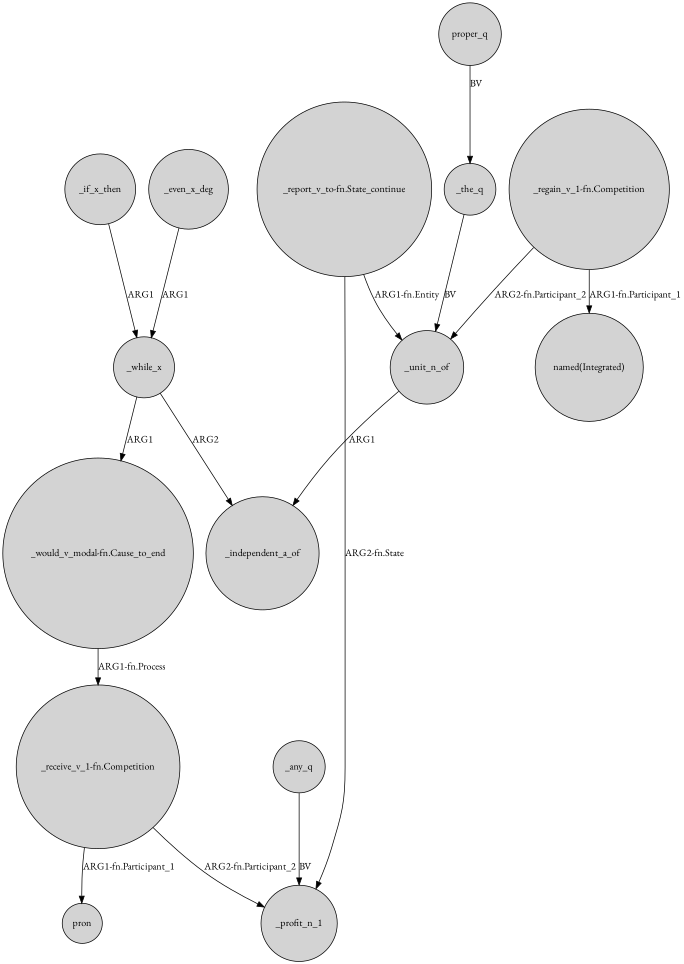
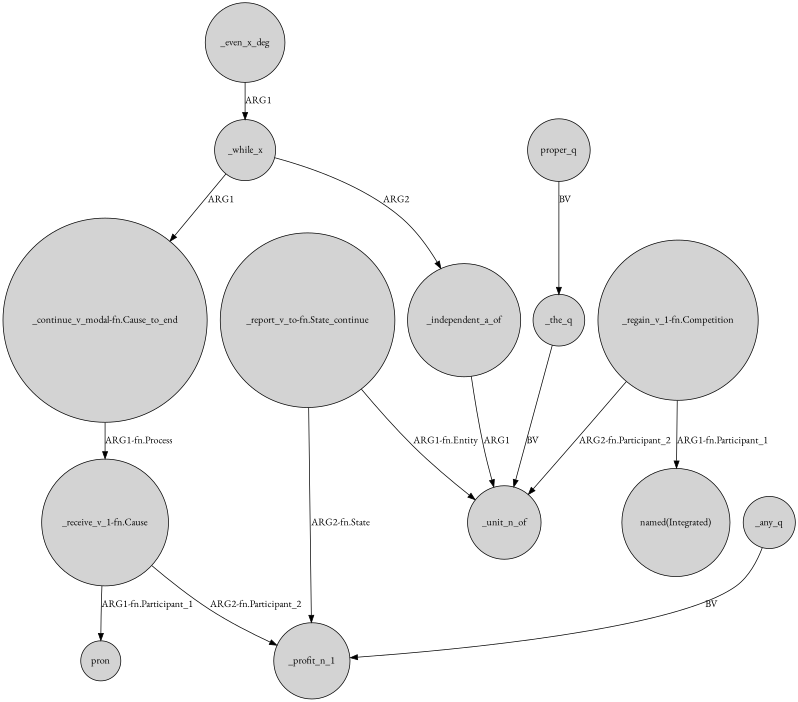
node "_if_x_then": removed
edge "_unit_n_of" -> "_independent_a_of": reversed
node "_would_v_modal-fn.Cause_to_end": label "_would_v_modal-fn.Cause_to_end" -> "_continue_v_modal-fn.Cause_to_end"
node "_receive_v_1-fn.Competition": label "_receive_v_1-fn.Competition" -> "_receive_v_1-fn.Cause"
